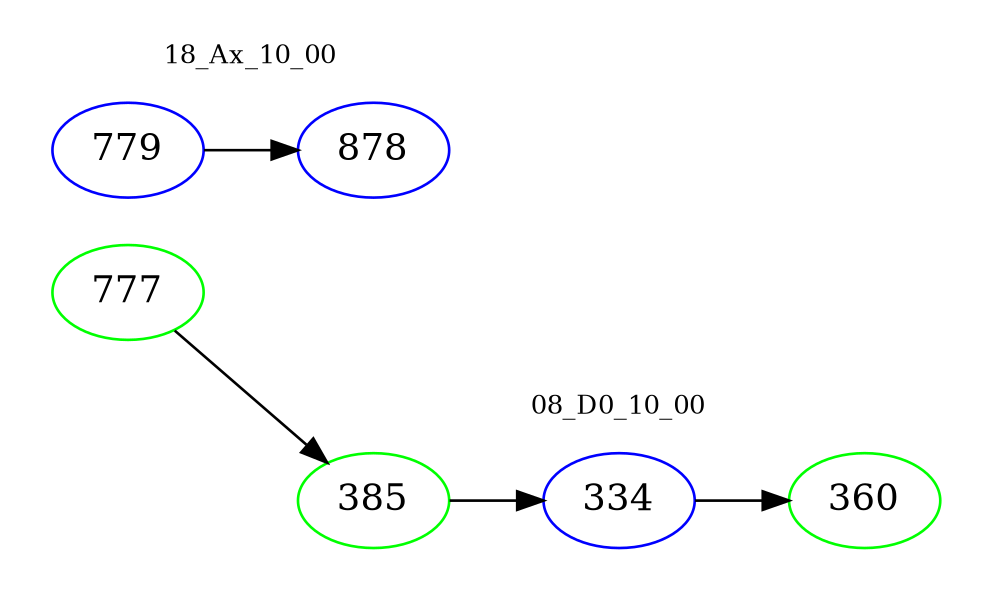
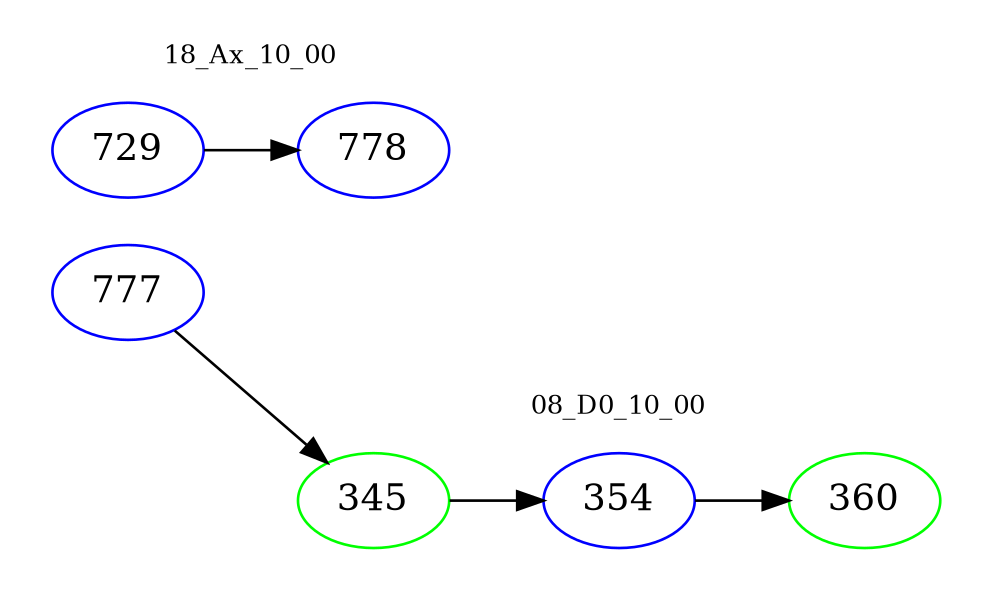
node "779": label "779" -> "729"
node "878": label "878" -> "778"
node "777": color green -> blue
node "385": label "385" -> "345"
node "334": label "334" -> "354"
